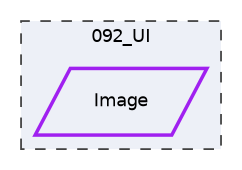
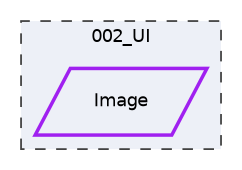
cluster "092_UI": label "092_UI" -> "002_UI"
